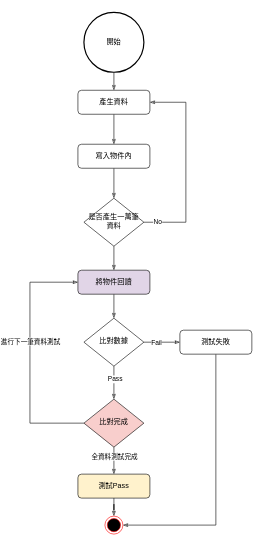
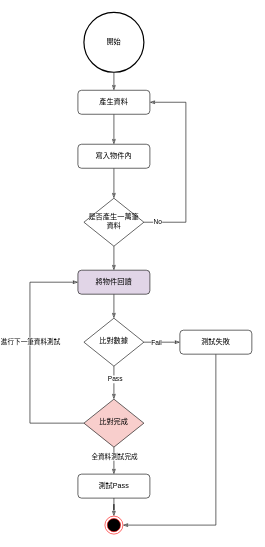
node "測試Pass": fillcolor #fff2cc -> #ffffff
